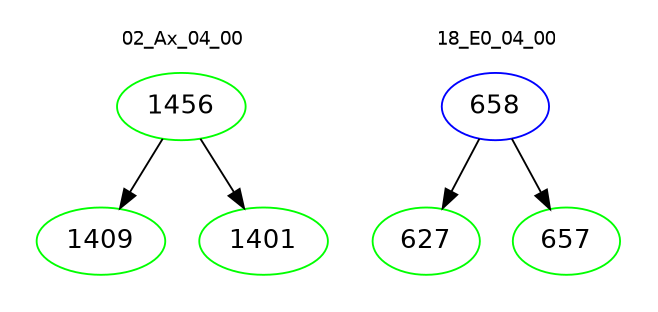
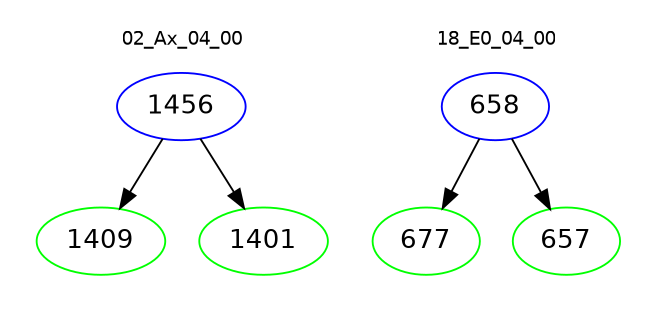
node "1456": color green -> blue
node "627": label "627" -> "677"
